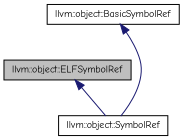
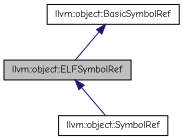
edge "llvm::object::SymbolRef" -> "llvm::object::BasicSymbolRef": now "llvm::object::ELFSymbolRef" -> "llvm::object::BasicSymbolRef"
